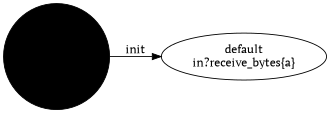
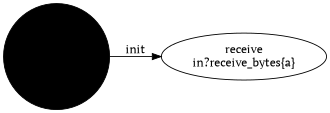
node "default in?receive_bytes{a}": label "default in?receive_bytes{a}" -> "receive in?receive_bytes{a}"
